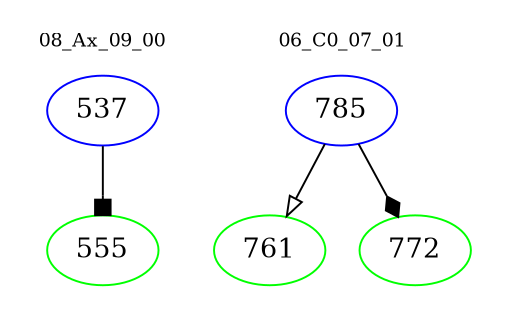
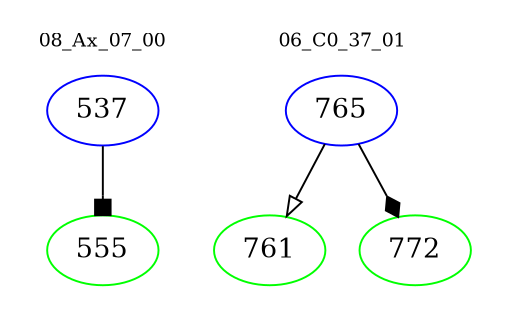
cluster "08_Ax_09_00": label "08_Ax_09_00" -> "08_Ax_07_00"
cluster "06_C0_07_01": label "06_C0_07_01" -> "06_C0_37_01"
node "785": label "785" -> "765"
